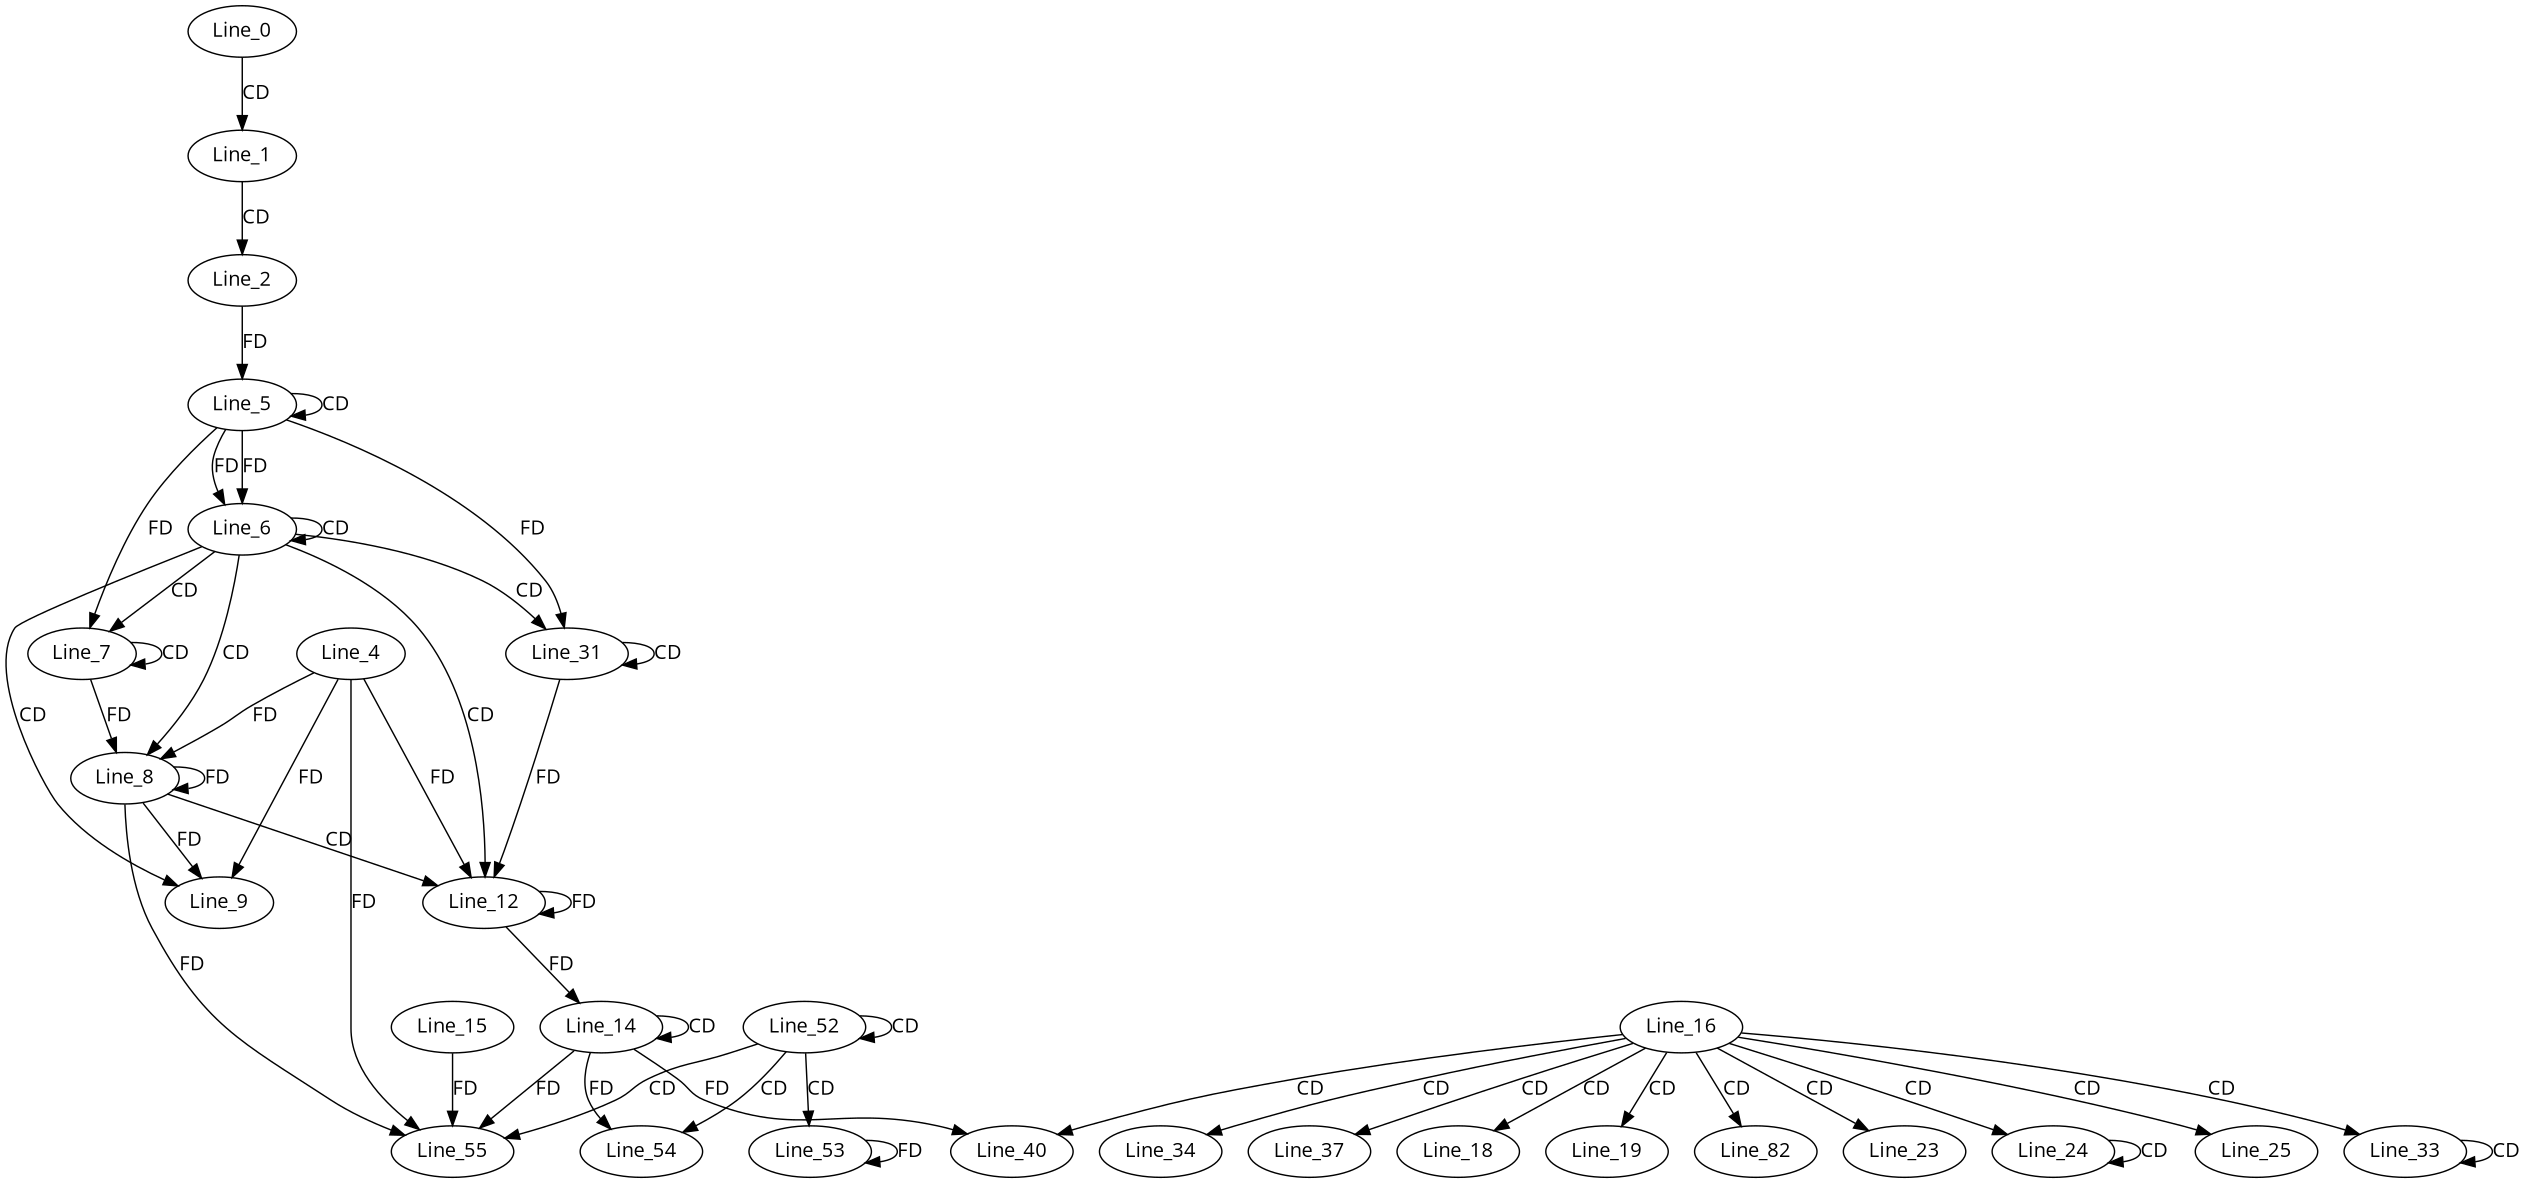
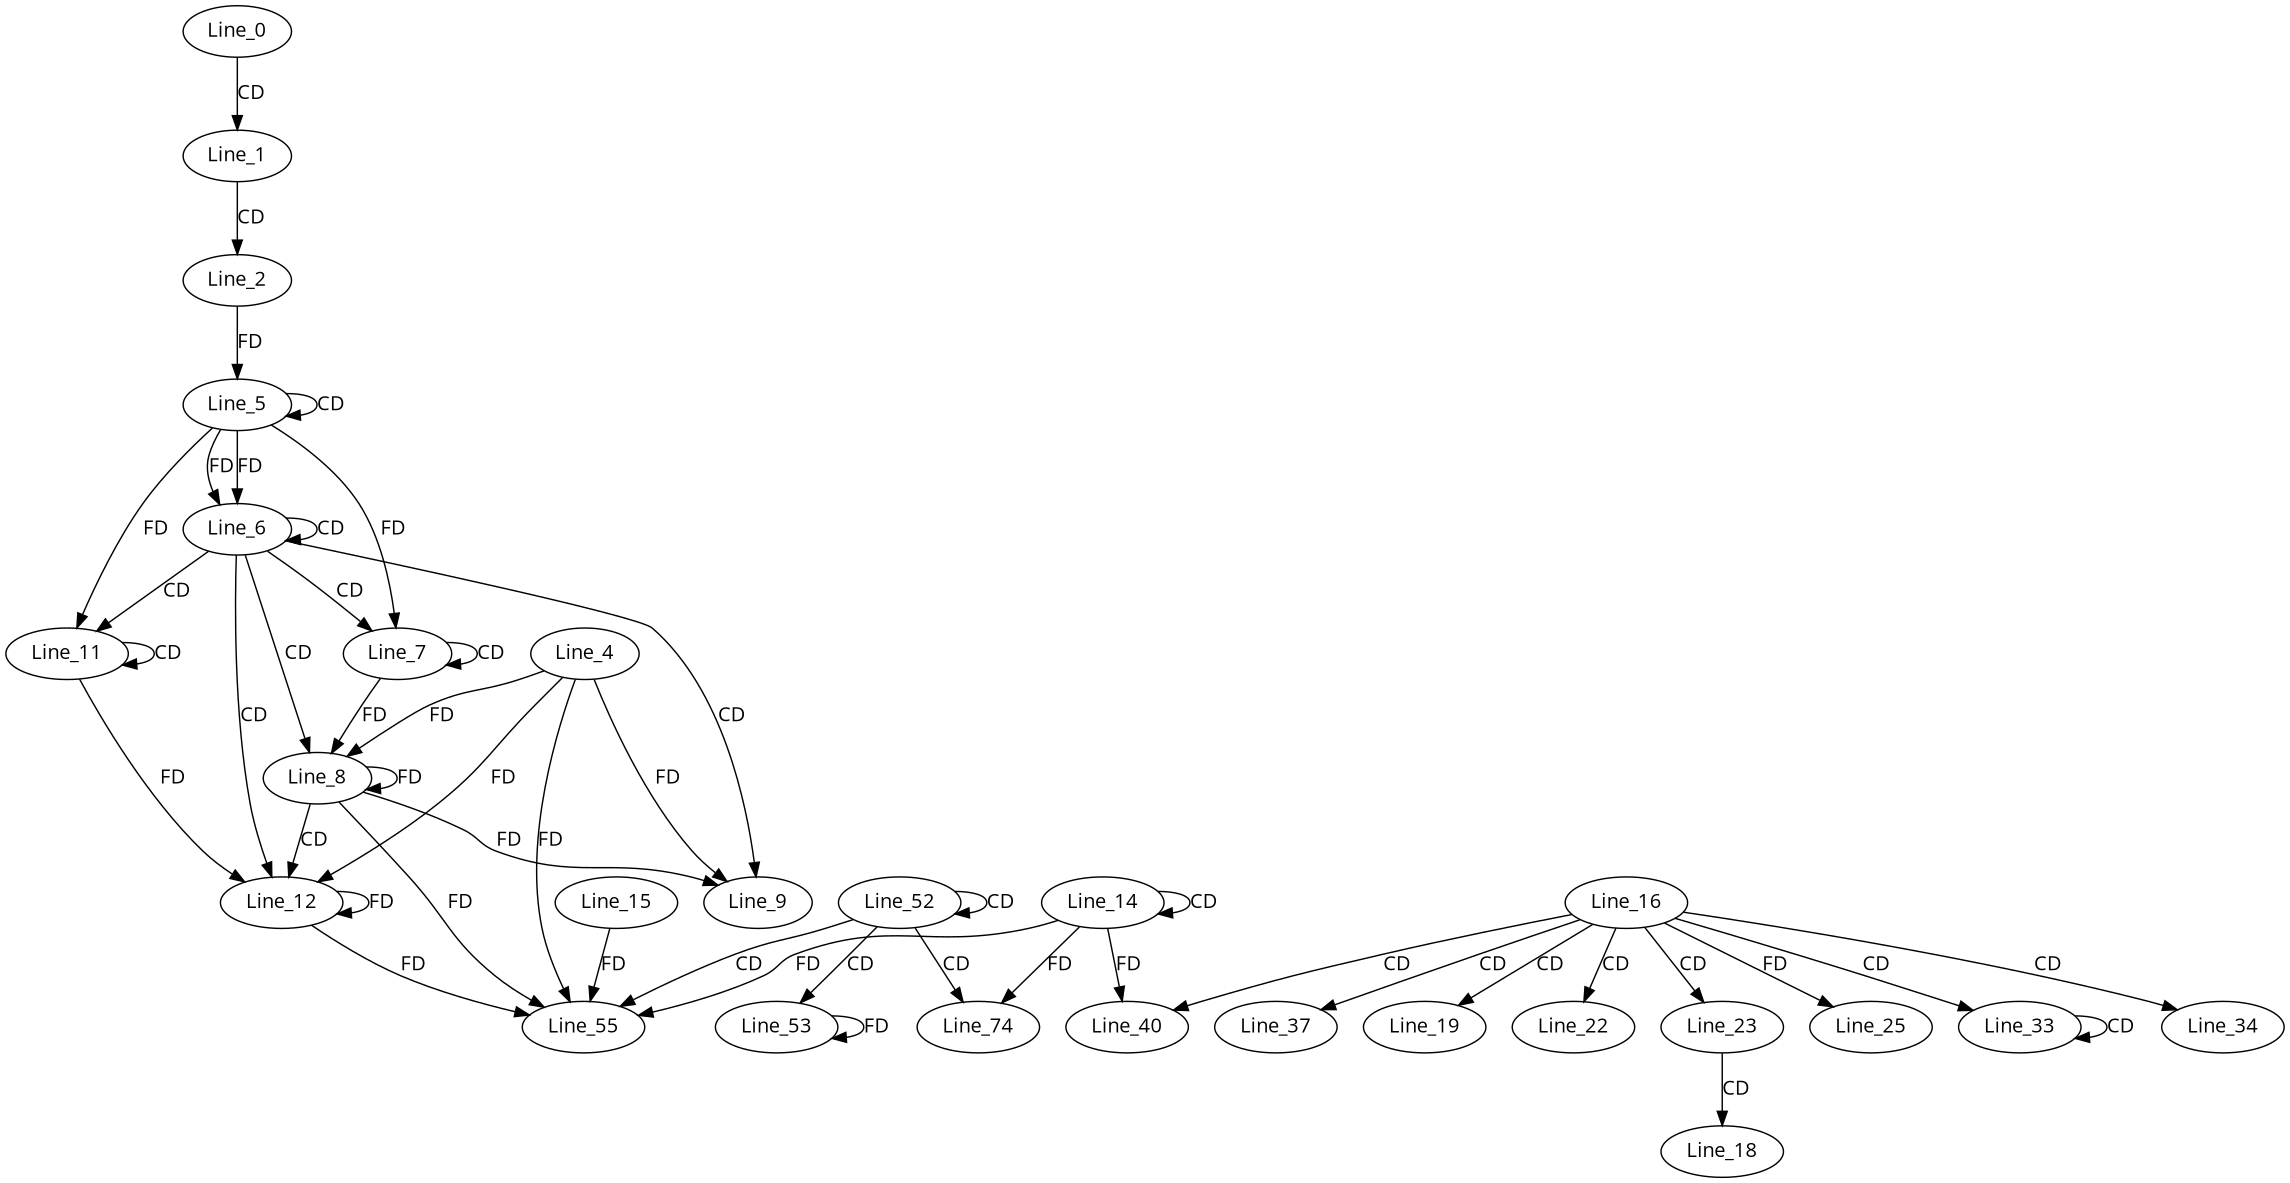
node "Line_31": label "Line_31" -> "Line_11"
edge "Line_12" -> "Line_14": now "Line_12" -> "Line_55"
edge "Line_16" -> "Line_18": now "Line_23" -> "Line_18"
edge "Line_16" -> "Line_25": label "CD" -> "FD"
node "Line_54": label "Line_54" -> "Line_74"
node "Line_82": label "Line_82" -> "Line_22"
node "Line_24": removed
